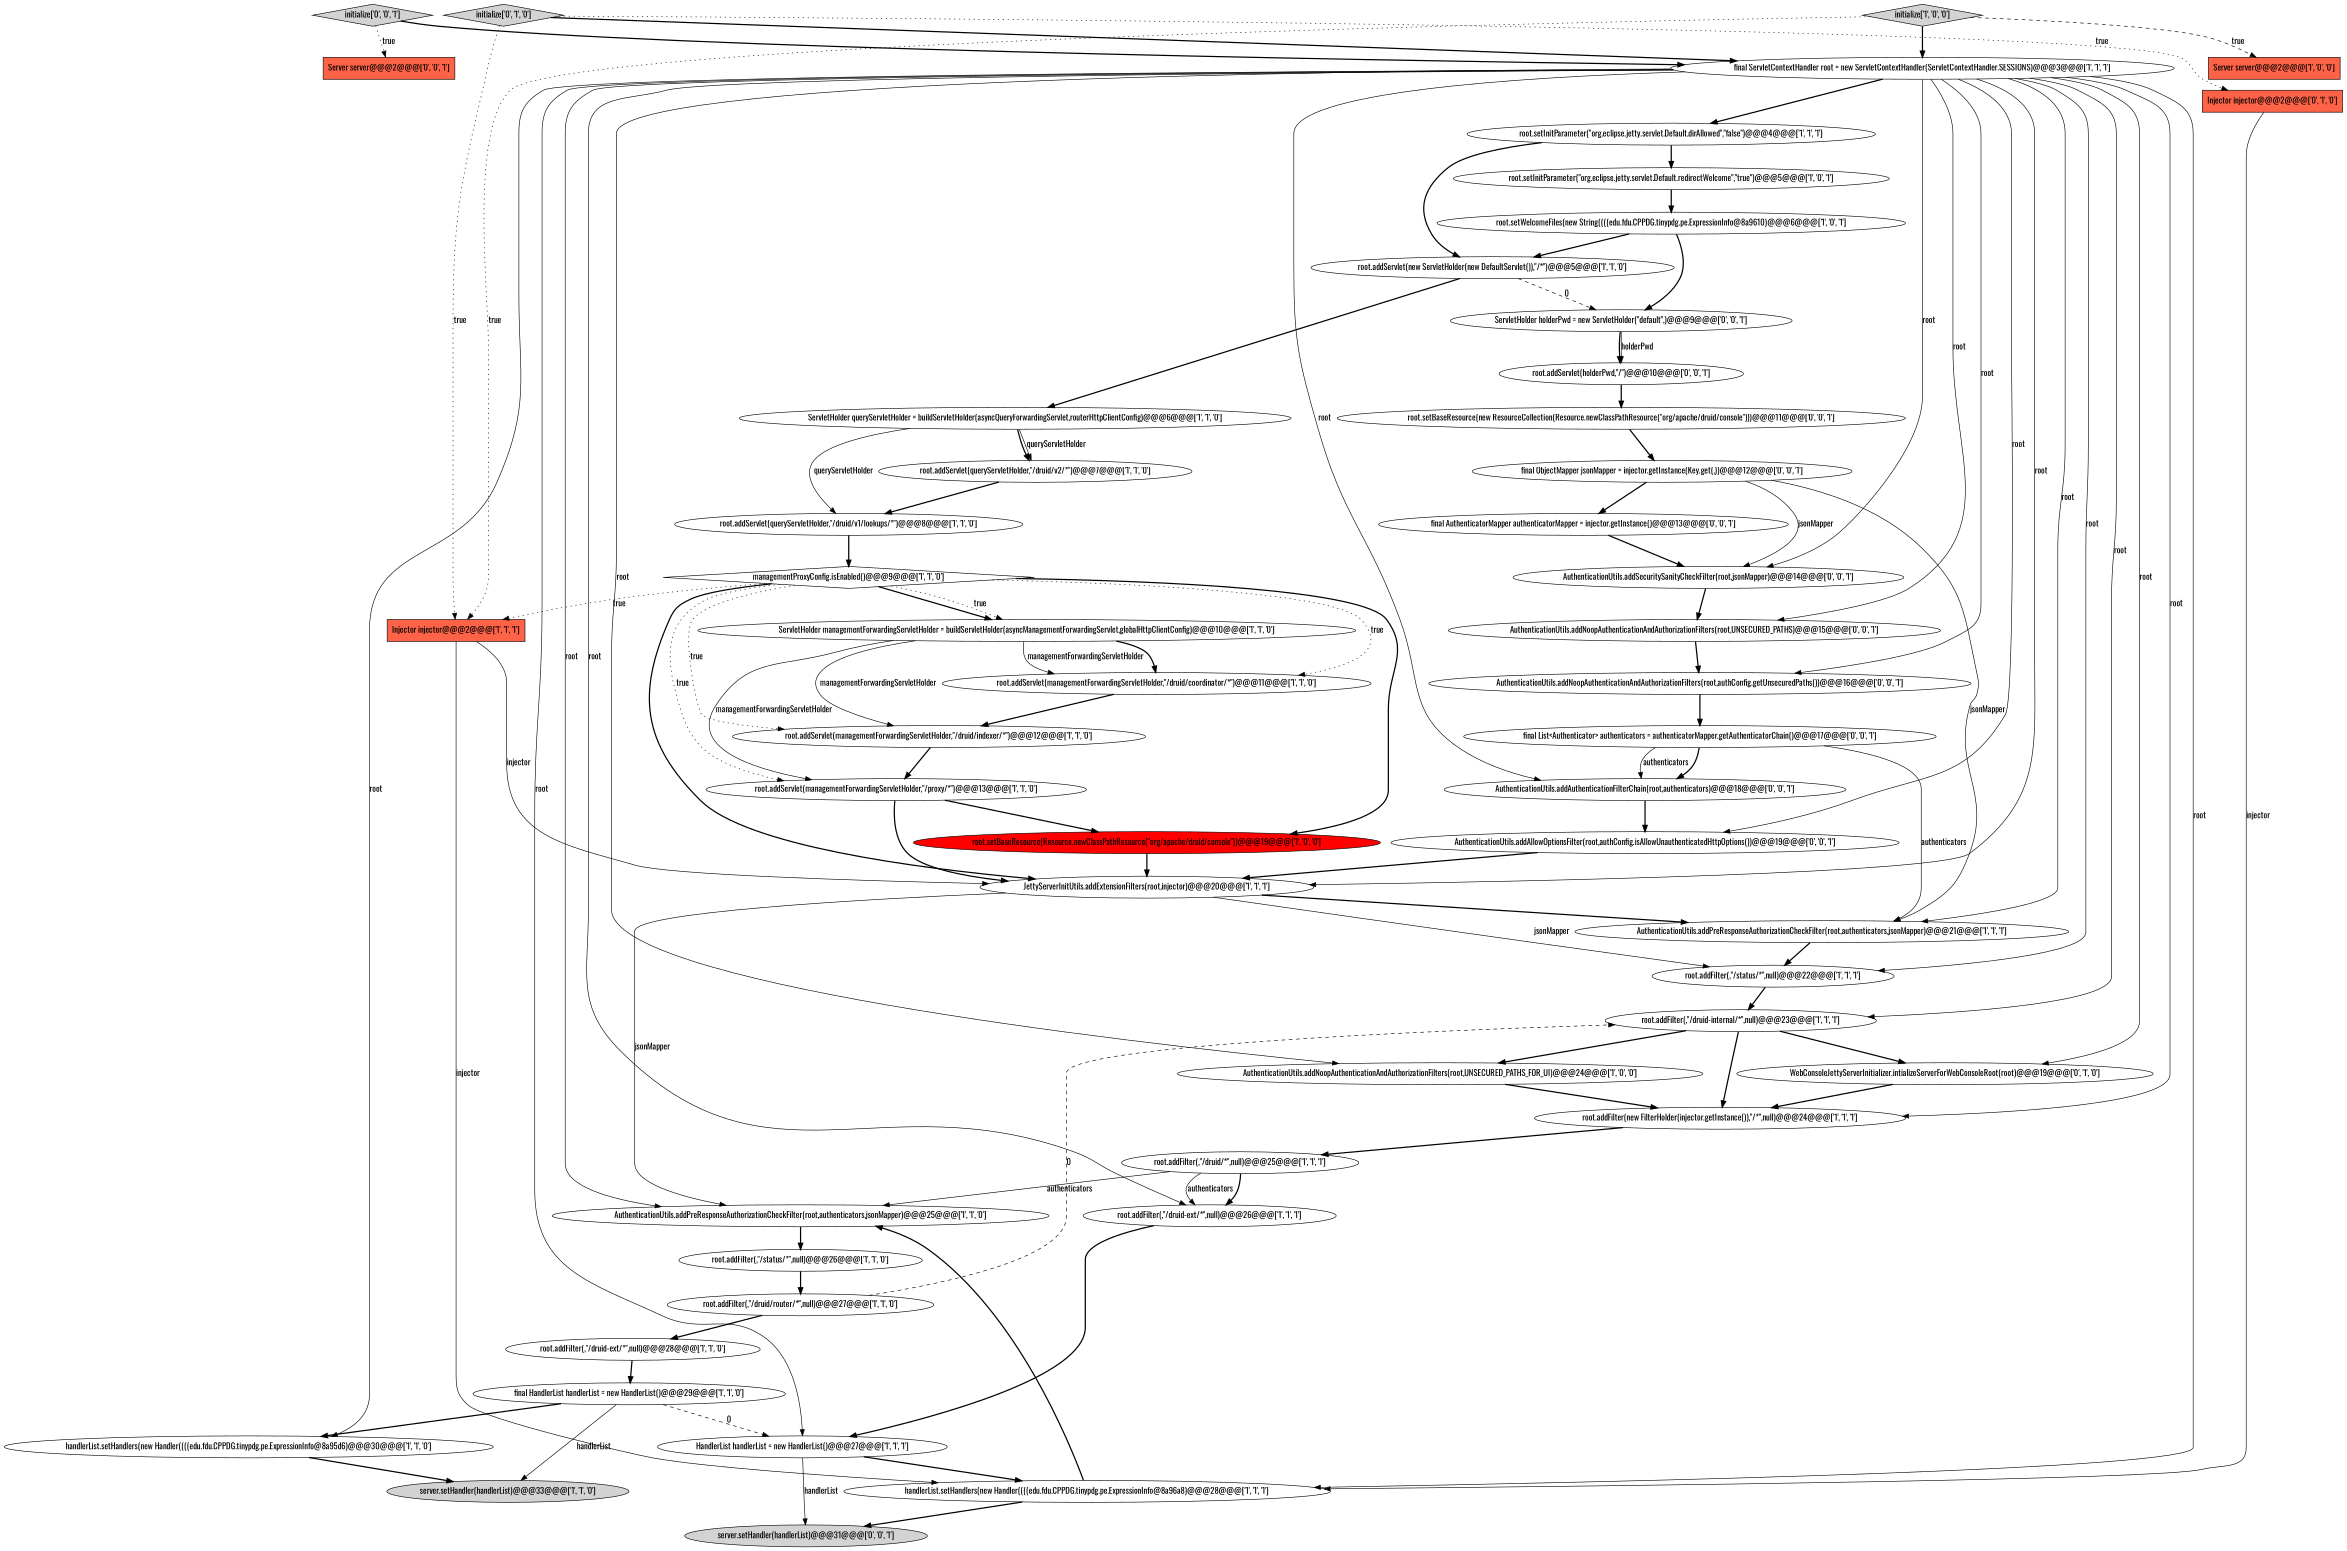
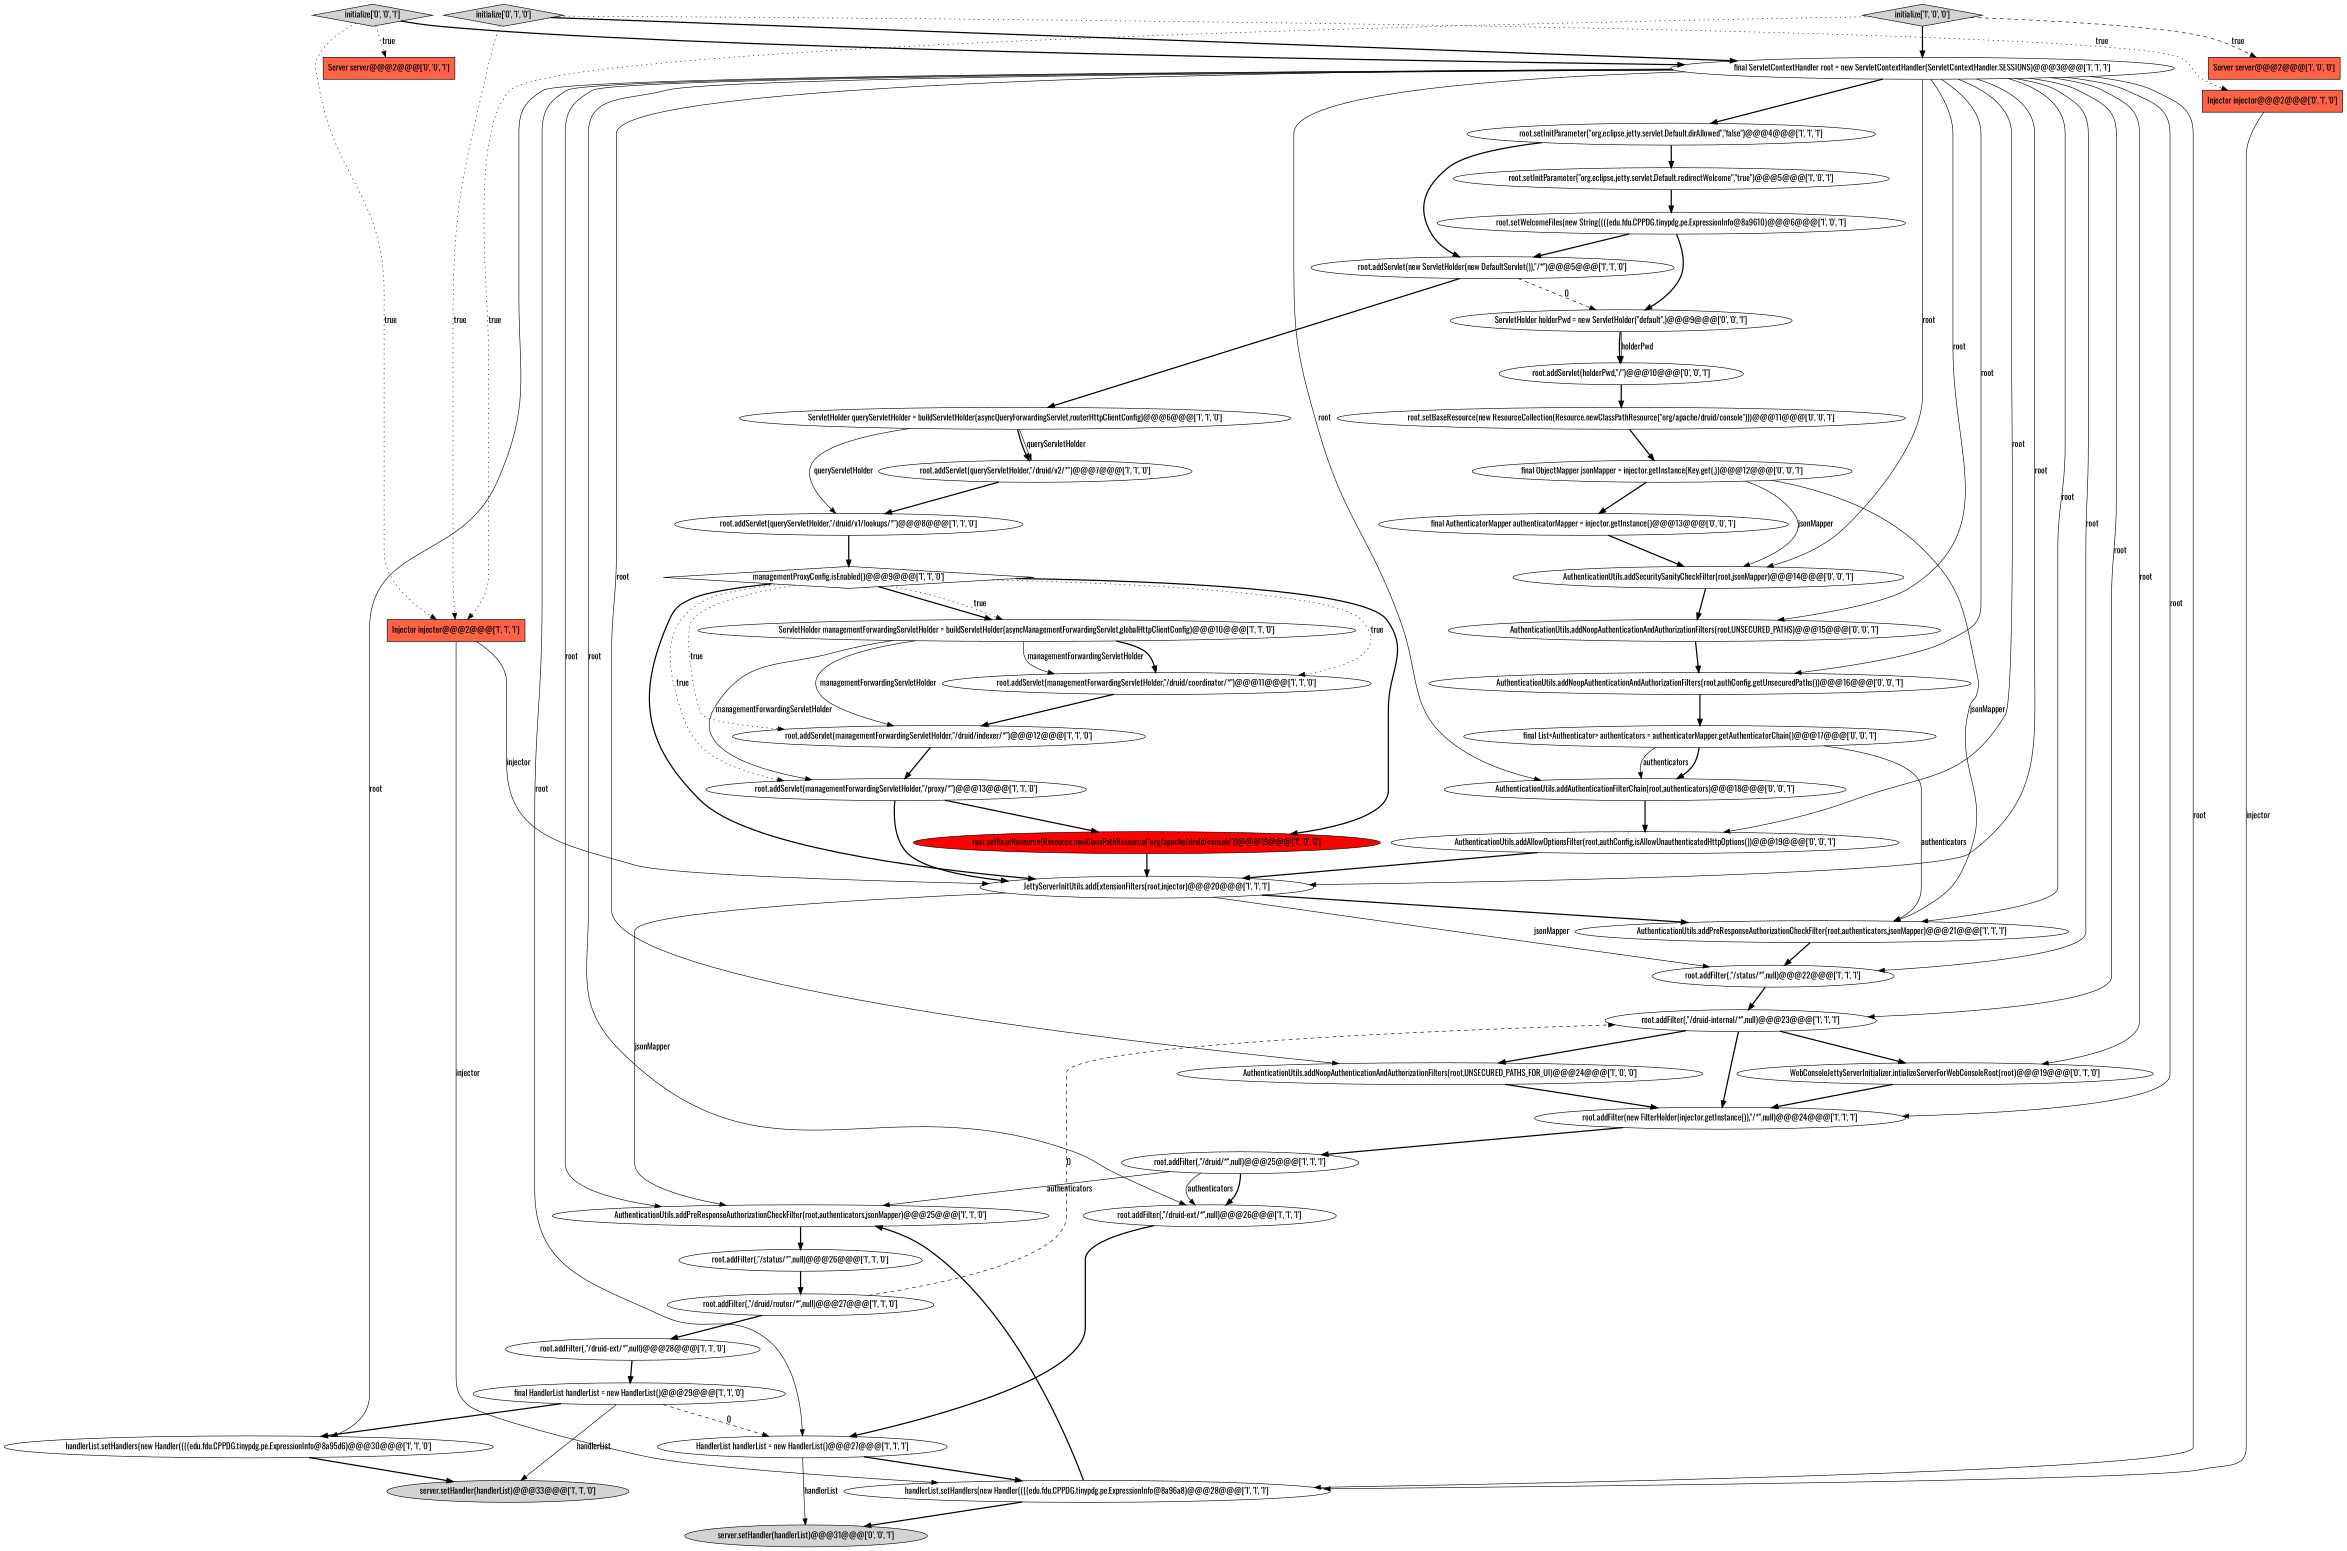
edge "managementProxyConfig.isEnabled()@@@9@@@['1', '1', '0']" -> "Injector injector@@@2@@@['1', '1', '1']": now "initialize['0', '0', '1']" -> "Injector injector@@@2@@@['1', '1', '1']"
